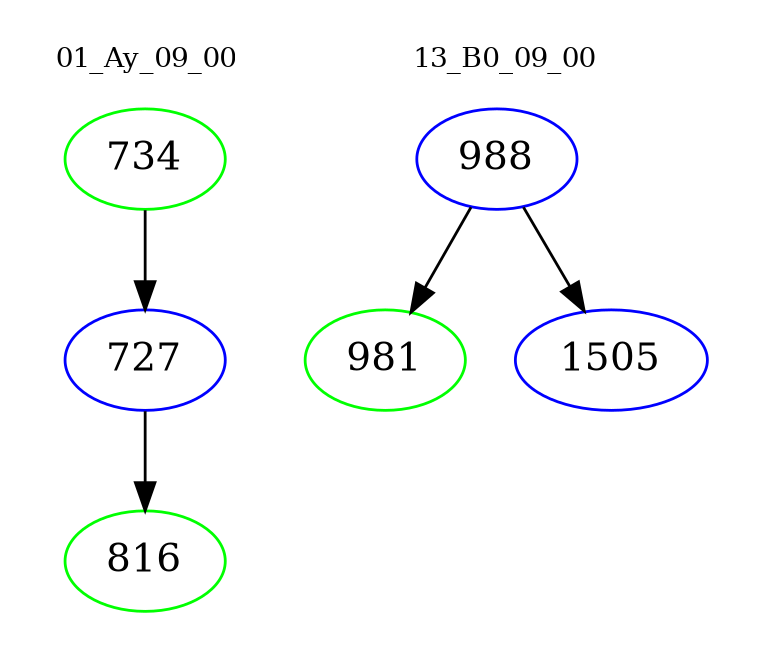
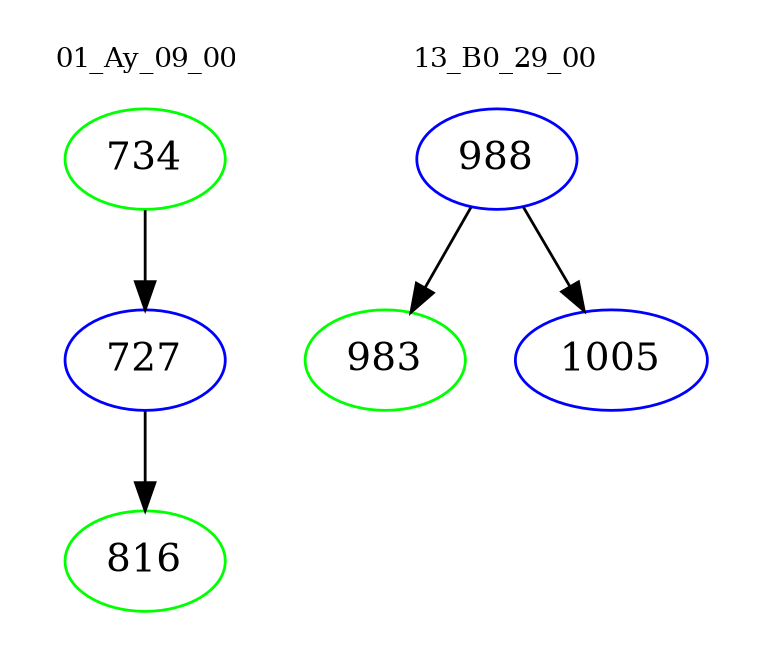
cluster "13_B0_09_00": label "13_B0_09_00" -> "13_B0_29_00"
node "981": label "981" -> "983"
node "1505": label "1505" -> "1005"
